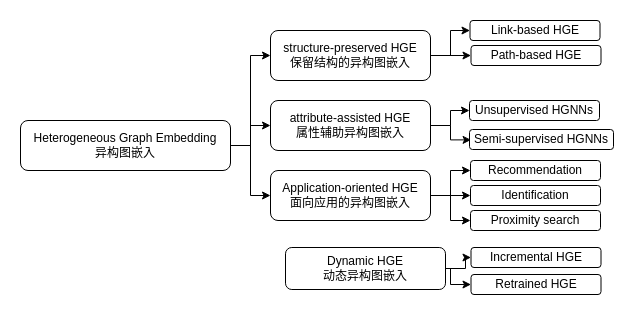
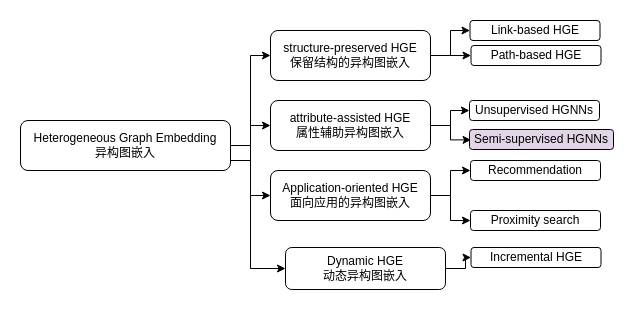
node "Semi-supervised HGNNs": fillcolor #ffffff -> #e1d5e7
edge "Application-oriented HGE 面向应用的异构图嵌入" -> "Identification": removed
node "Identification": removed
edge "Heterogeneous Graph Embedding 异构图嵌入" -> "Dynamic HGE 动态异构图嵌入": added
edge "Dynamic HGE 动态异构图嵌入" -> "Retrained HGE": removed
node "Retrained HGE": removed
